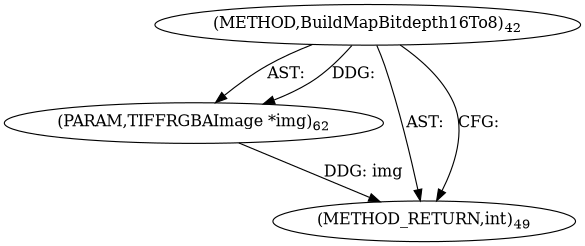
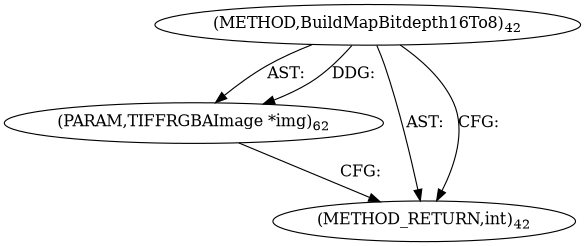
edge "(PARAM,TIFFRGBAImage *img)" -> "(METHOD_RETURN,int)": label "DDG: img" -> "CFG: "
node "(METHOD_RETURN,int)": text "49" -> "42"
